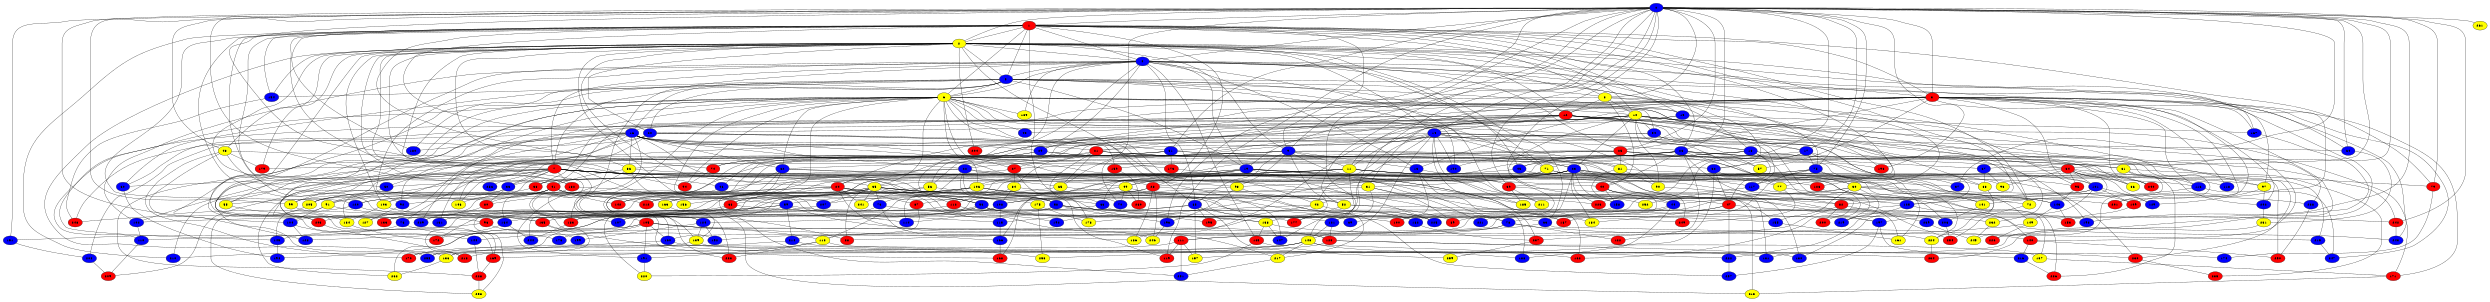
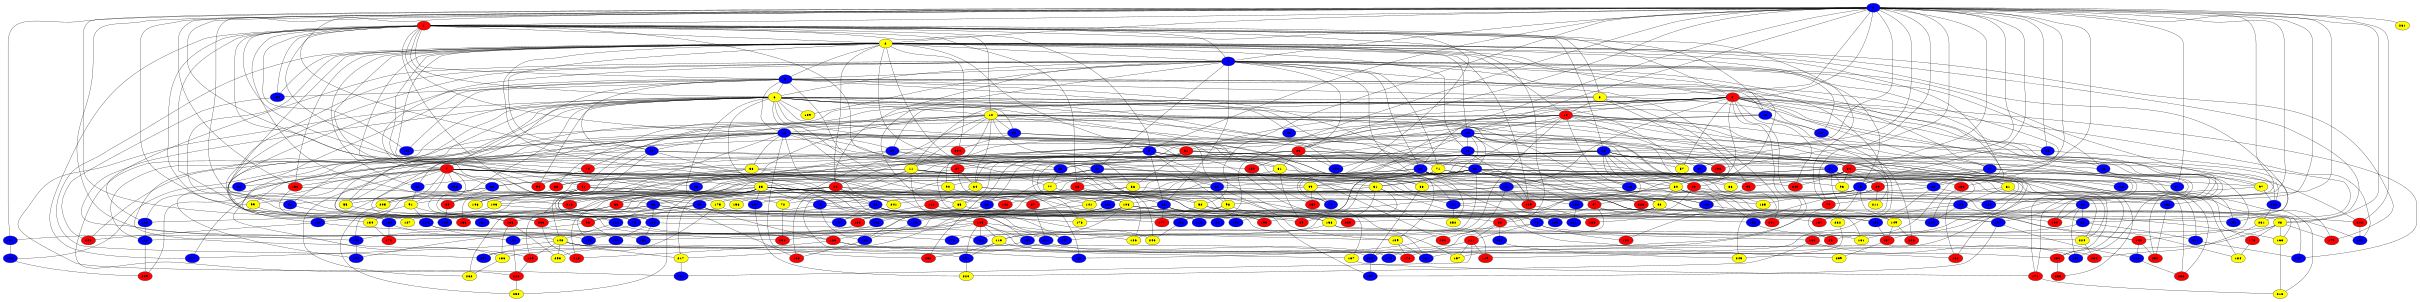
edge "10" -- "84": added
edge "42" -- "48": added
